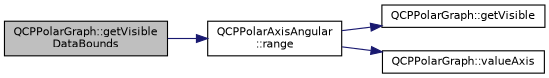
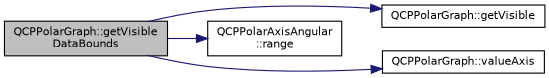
edge "QCPPolarAxisAngular ::range" -> "QCPPolarGraph::getVisible": now "QCPPolarGraph::getVisible DataBounds" -> "QCPPolarGraph::getVisible"
edge "QCPPolarAxisAngular ::range" -> "QCPPolarGraph::valueAxis": now "QCPPolarGraph::getVisible DataBounds" -> "QCPPolarGraph::valueAxis"
